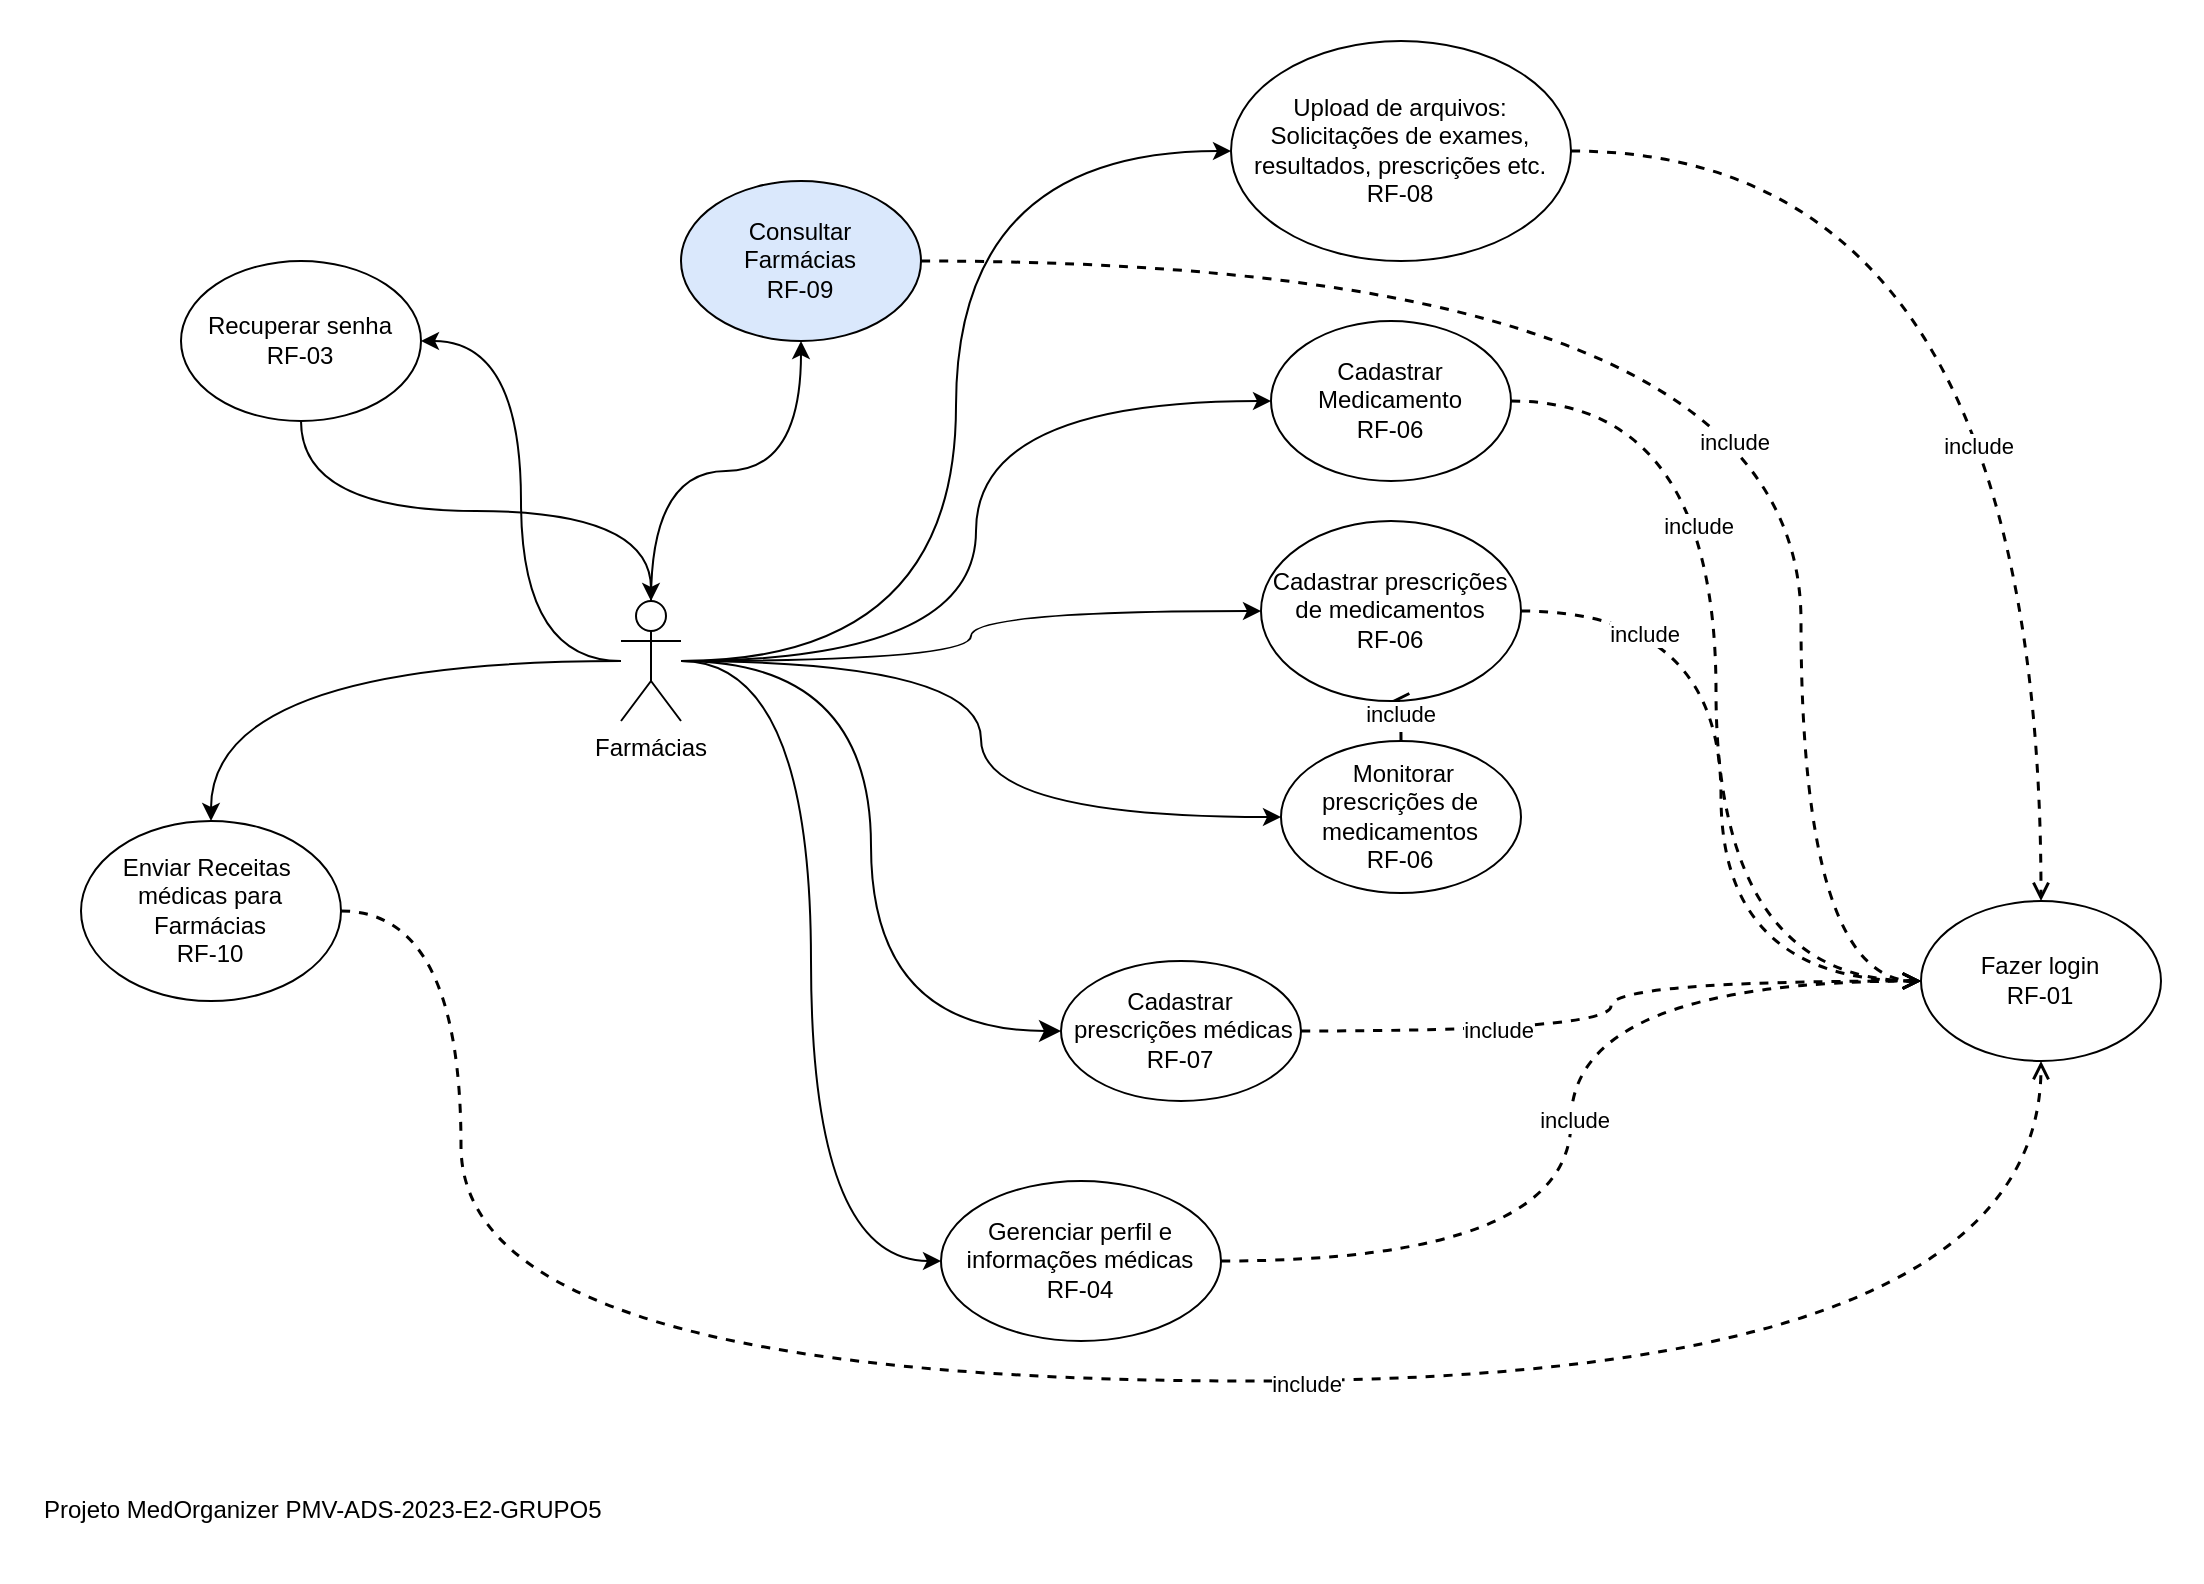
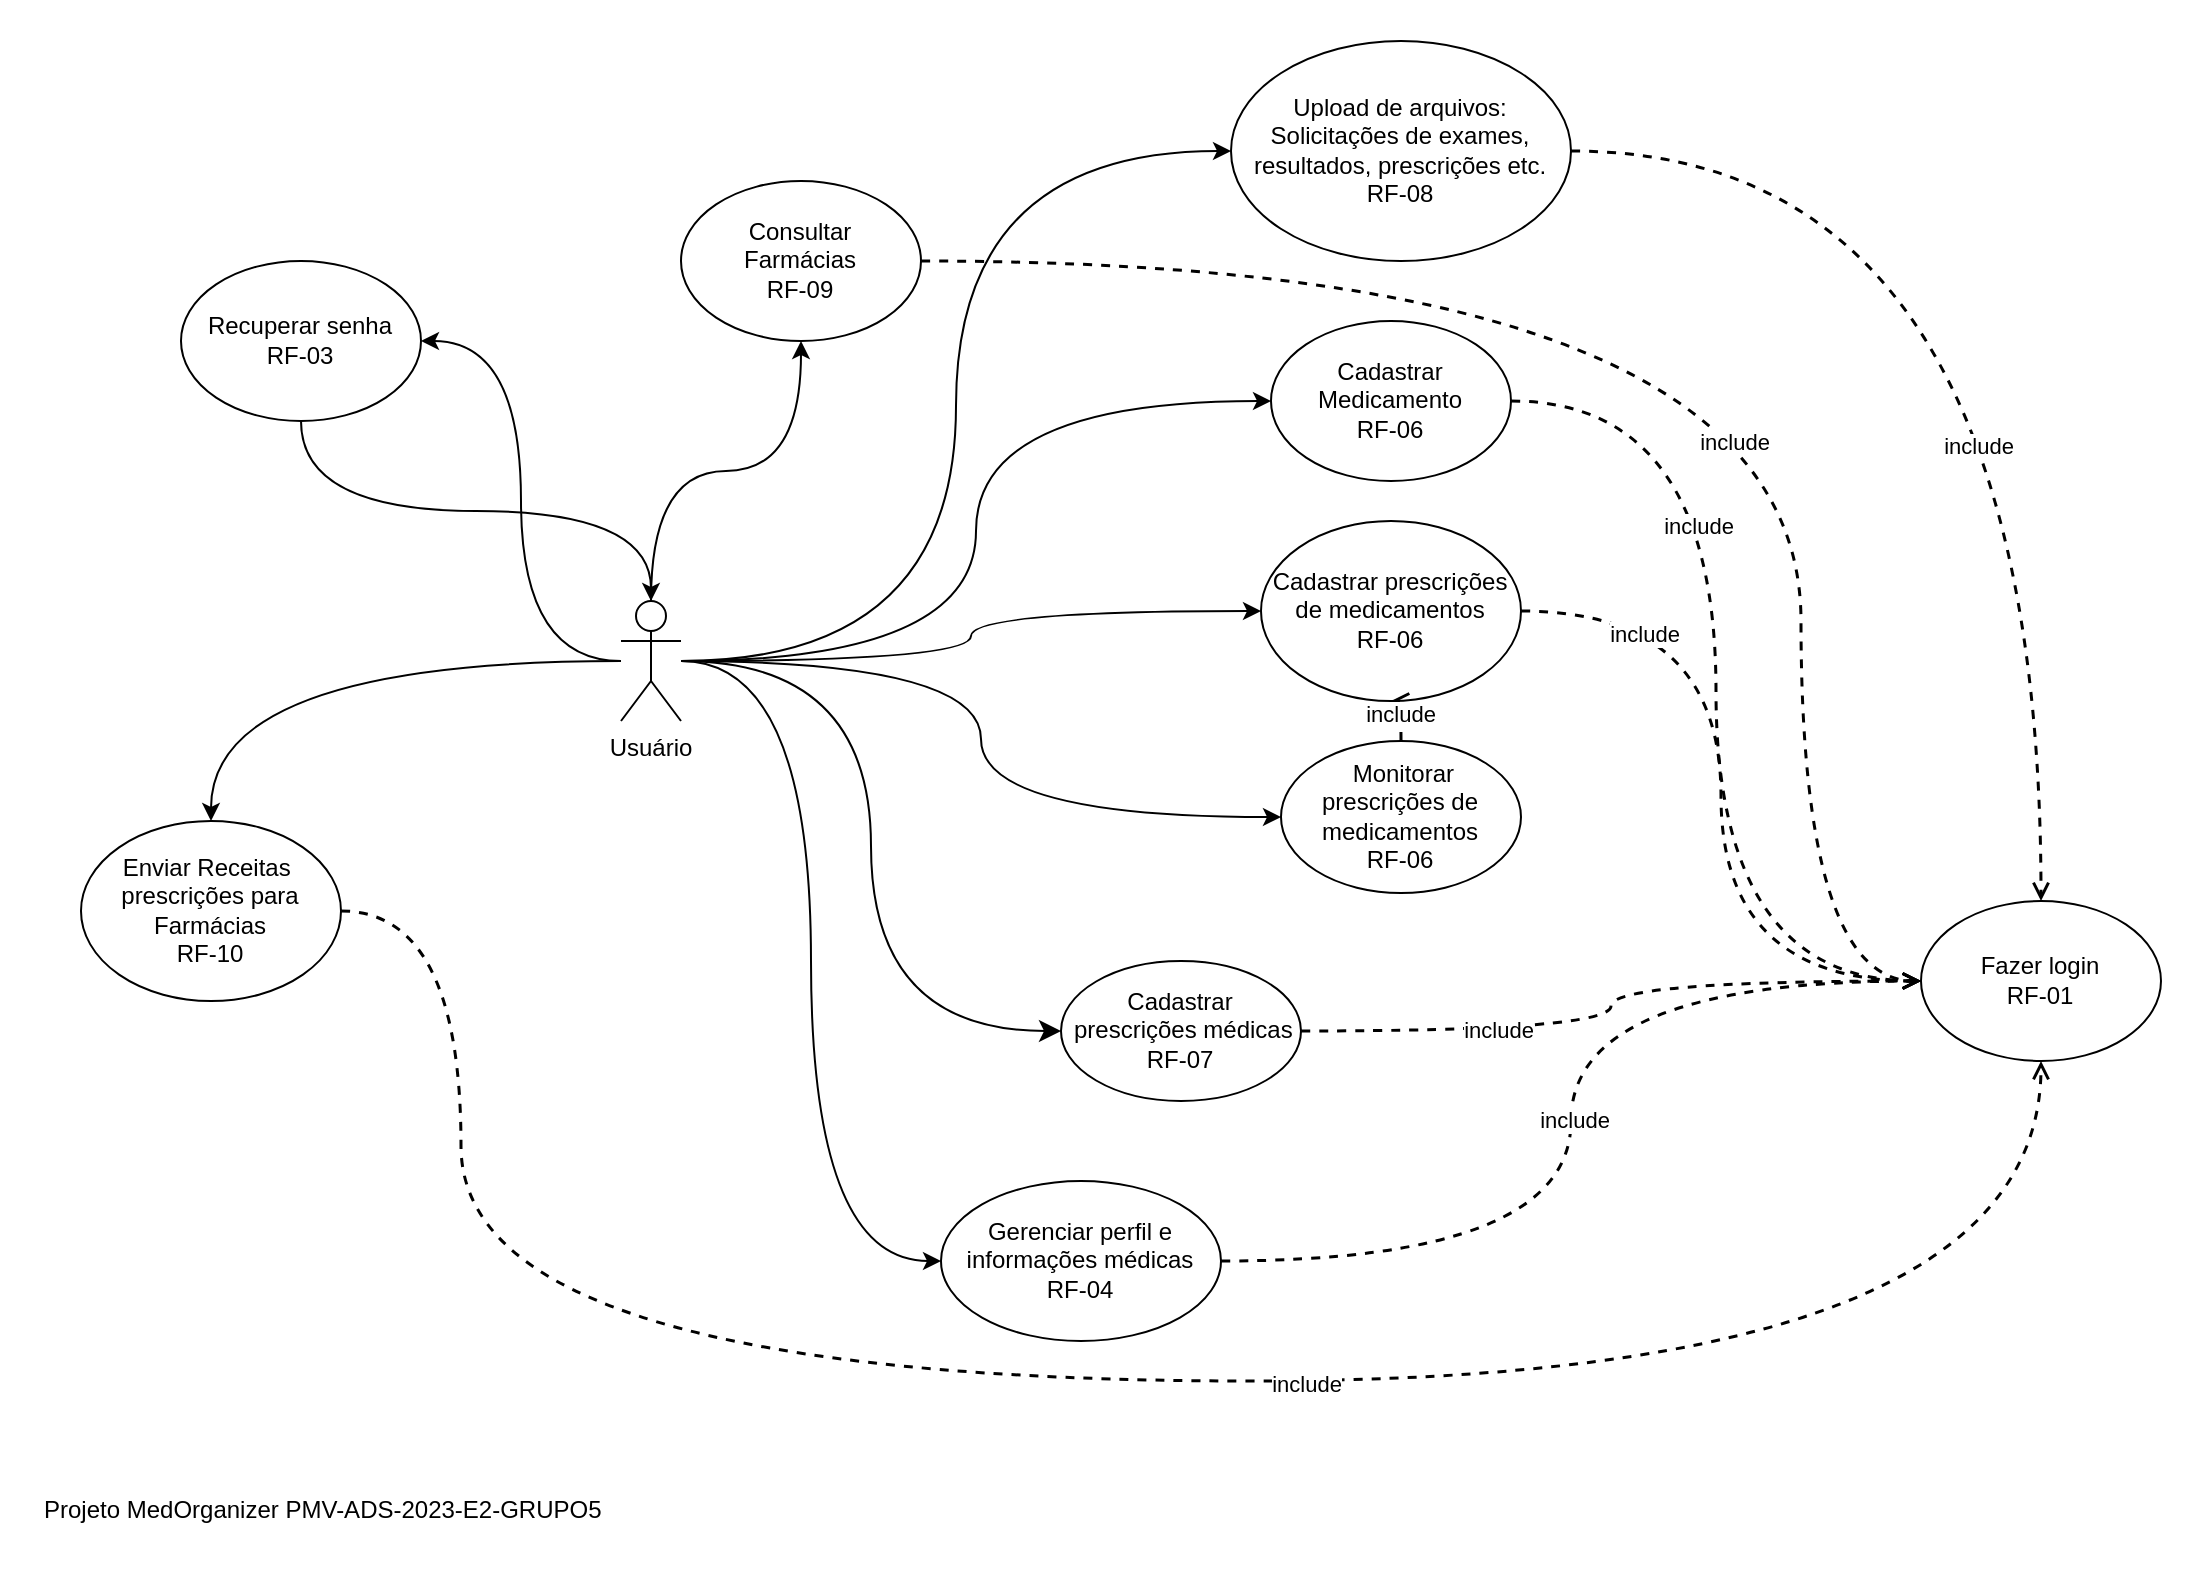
node "Consultar Farmácias RF-09": fillcolor #dae8fc -> #ffffff
node "Farmácias": label "Farmácias" -> "Usuário"
node "Enviar Receitas médicas para Farmácias RF-10": label "Enviar Receitas médicas para Farmácias RF-10" -> "Enviar Receitas prescrições para Farmácias RF-10"
